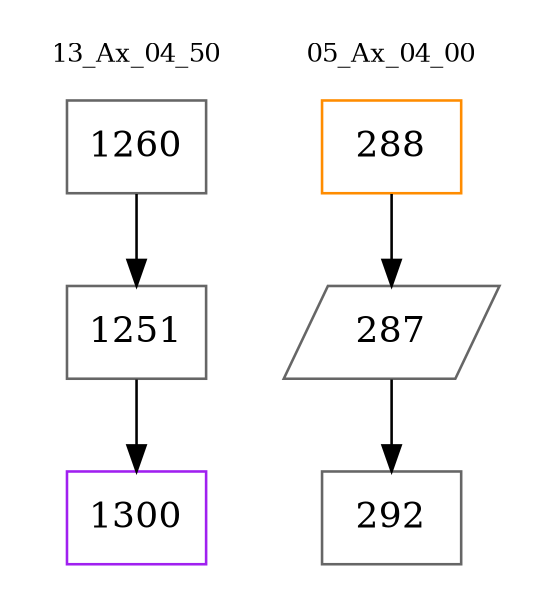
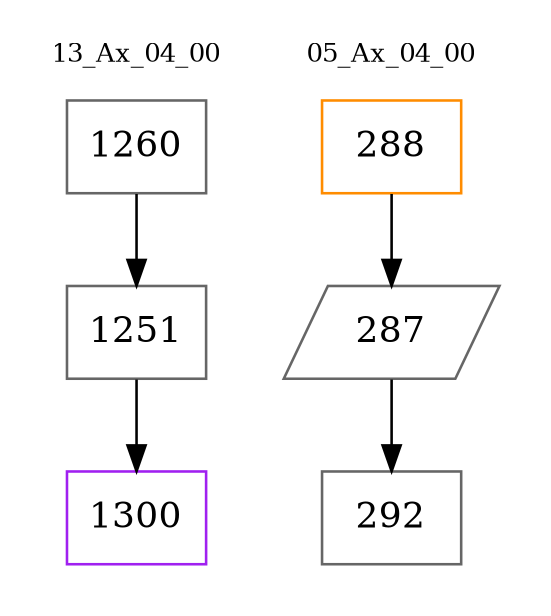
cluster "13_Ax_04_50": label "13_Ax_04_50" -> "13_Ax_04_00"
